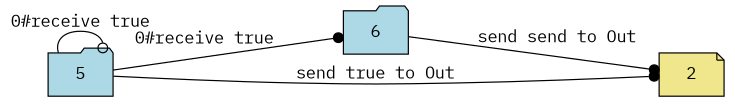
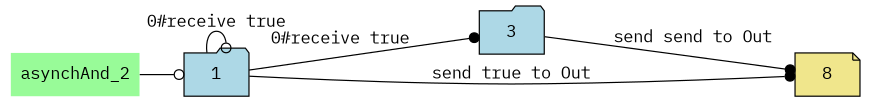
node "6": label "6" -> "3"
node "asynchAnd_2": added
node "5": label "5" -> "1"
node "2": label "2" -> "8"
